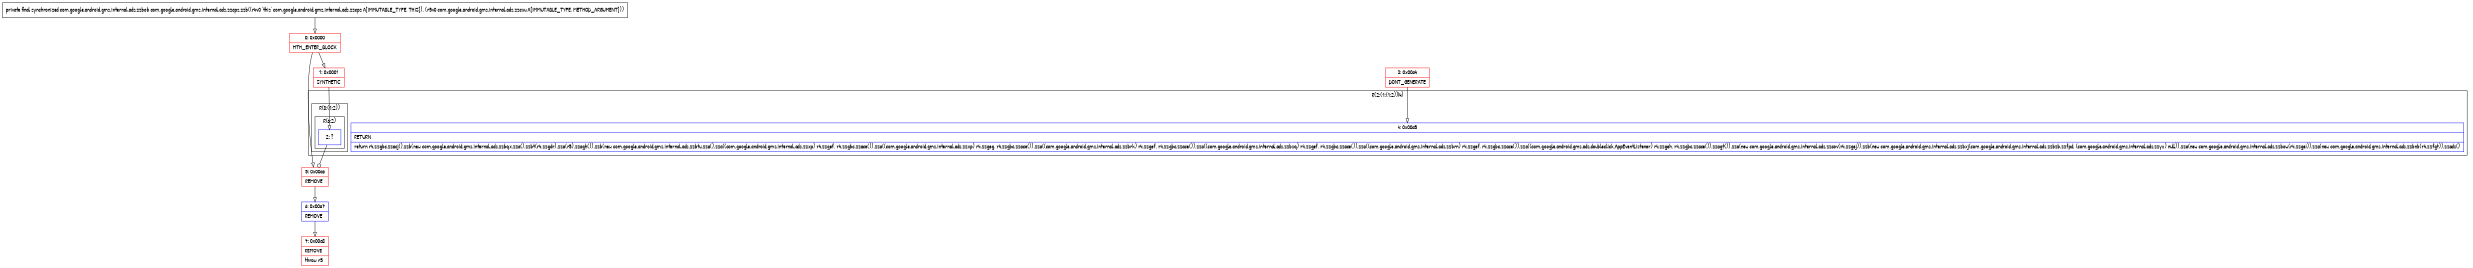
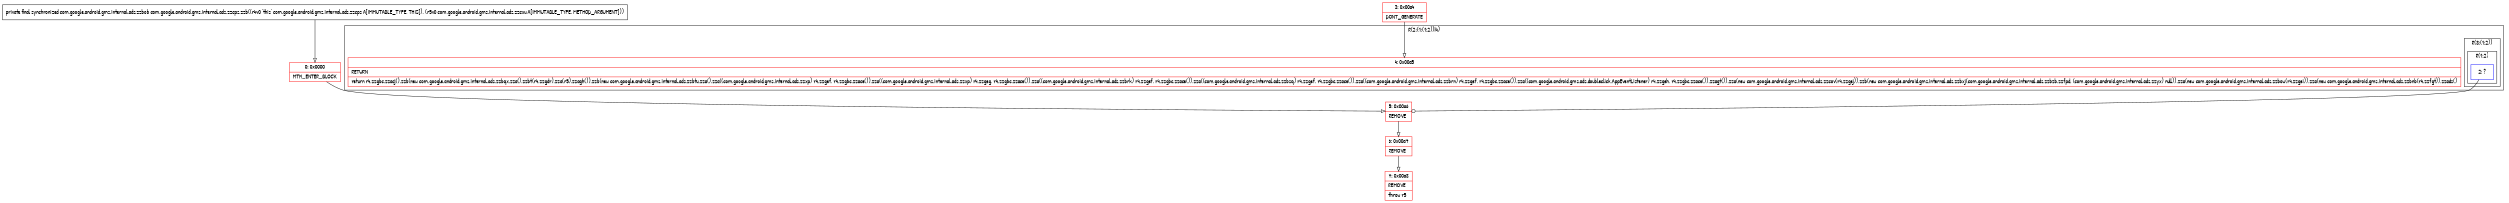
node "1: 0x0001": removed
cluster "R(6:2)": label "R(6:2)" -> "R(1:2)"
node "4: 0x00a5": color blue -> red
node "6: 0x00a7": color blue -> red
